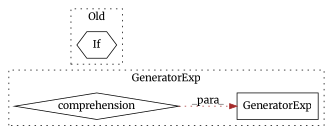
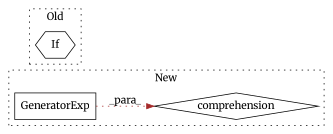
cluster "GeneratorExp": label "GeneratorExp" -> "New"
edge "comprehension" -> "GeneratorExp": reversed
